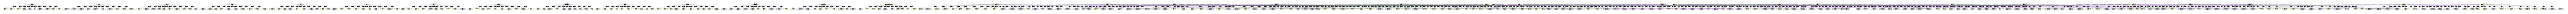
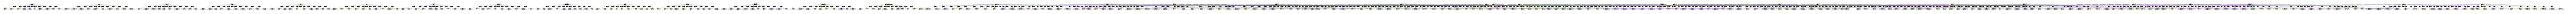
edge "node 1: 3" -> "58737: 0": now "node 1: 3" -> "56545: 5"
